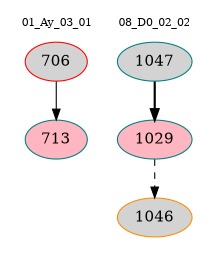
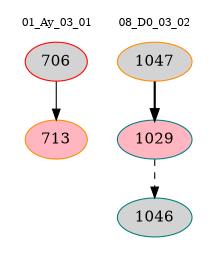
cluster "08_D0_02_02": label "08_D0_02_02" -> "08_D0_03_02"
node "1047": color teal -> darkorange
node "713": color teal -> darkorange
node "1046": color darkorange -> teal
